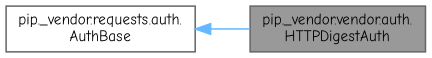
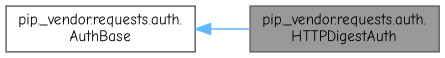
node "pip._vendor.vendor.auth. HTTPDigestAuth": label "pip._vendor.vendor.auth. HTTPDigestAuth" -> "pip._vendor.requests.auth. HTTPDigestAuth"
